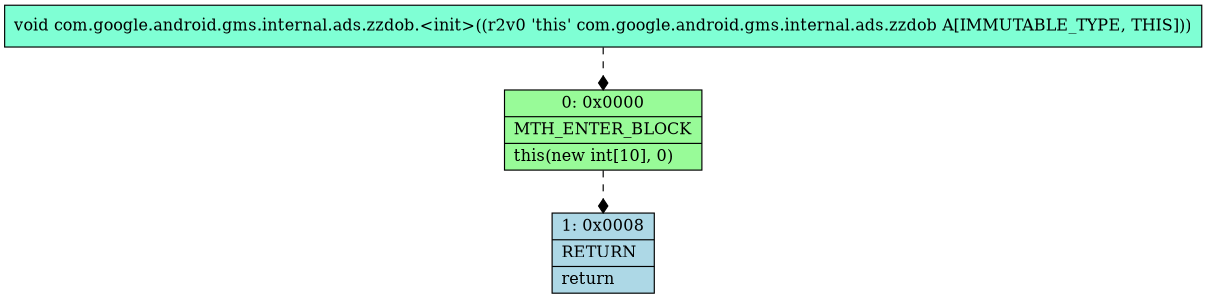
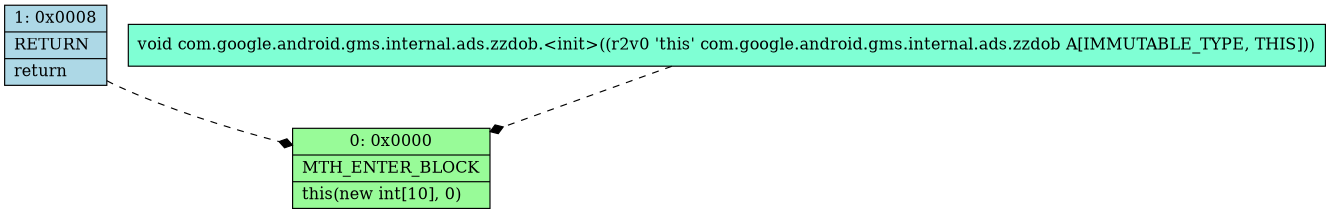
edge "0: 0x0000" -> "1: 0x0008": reversed
